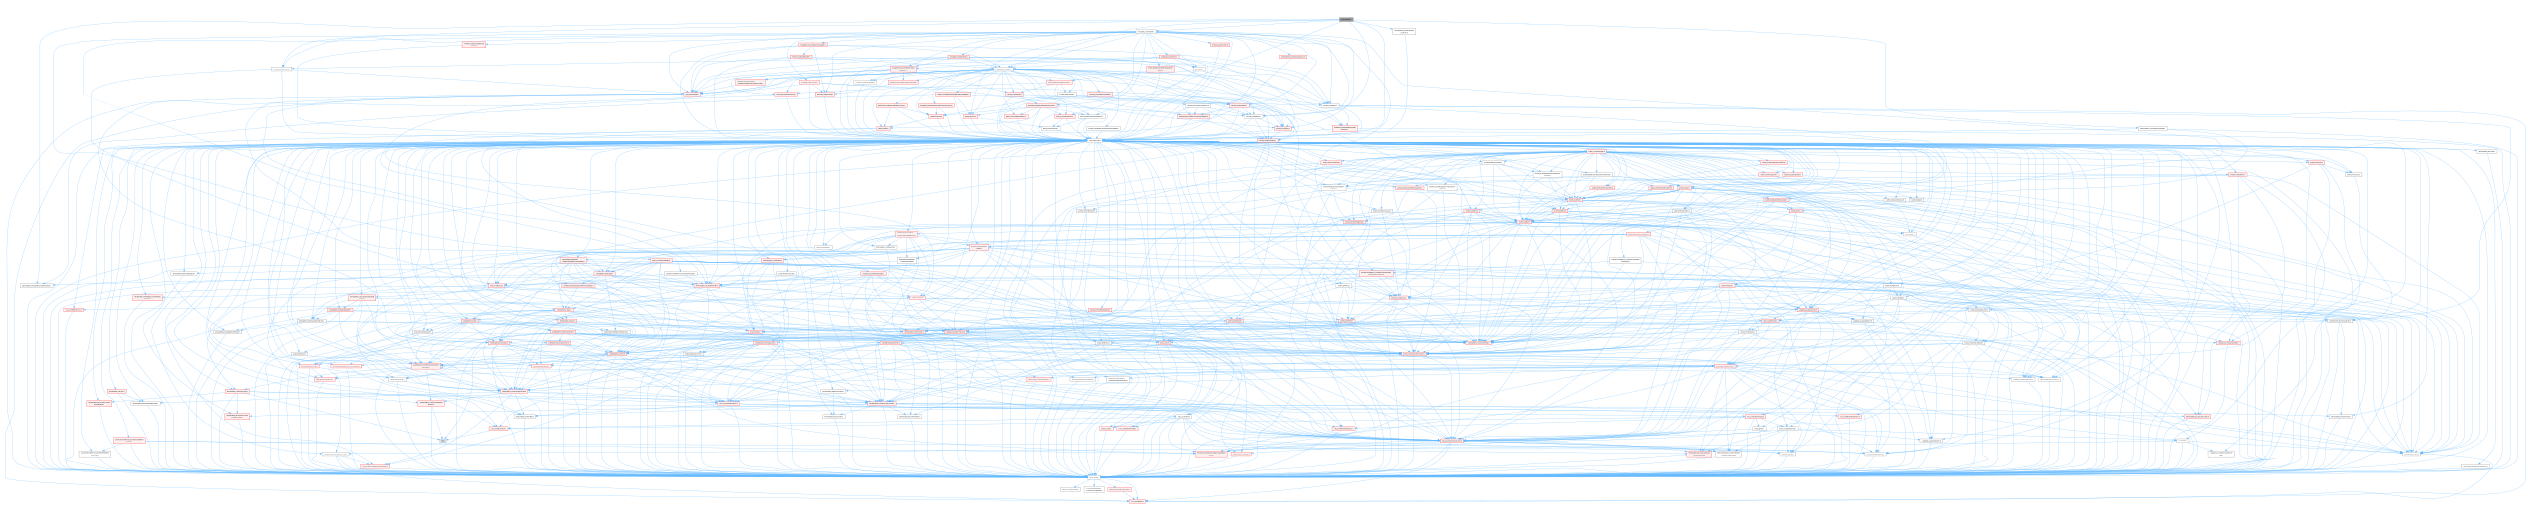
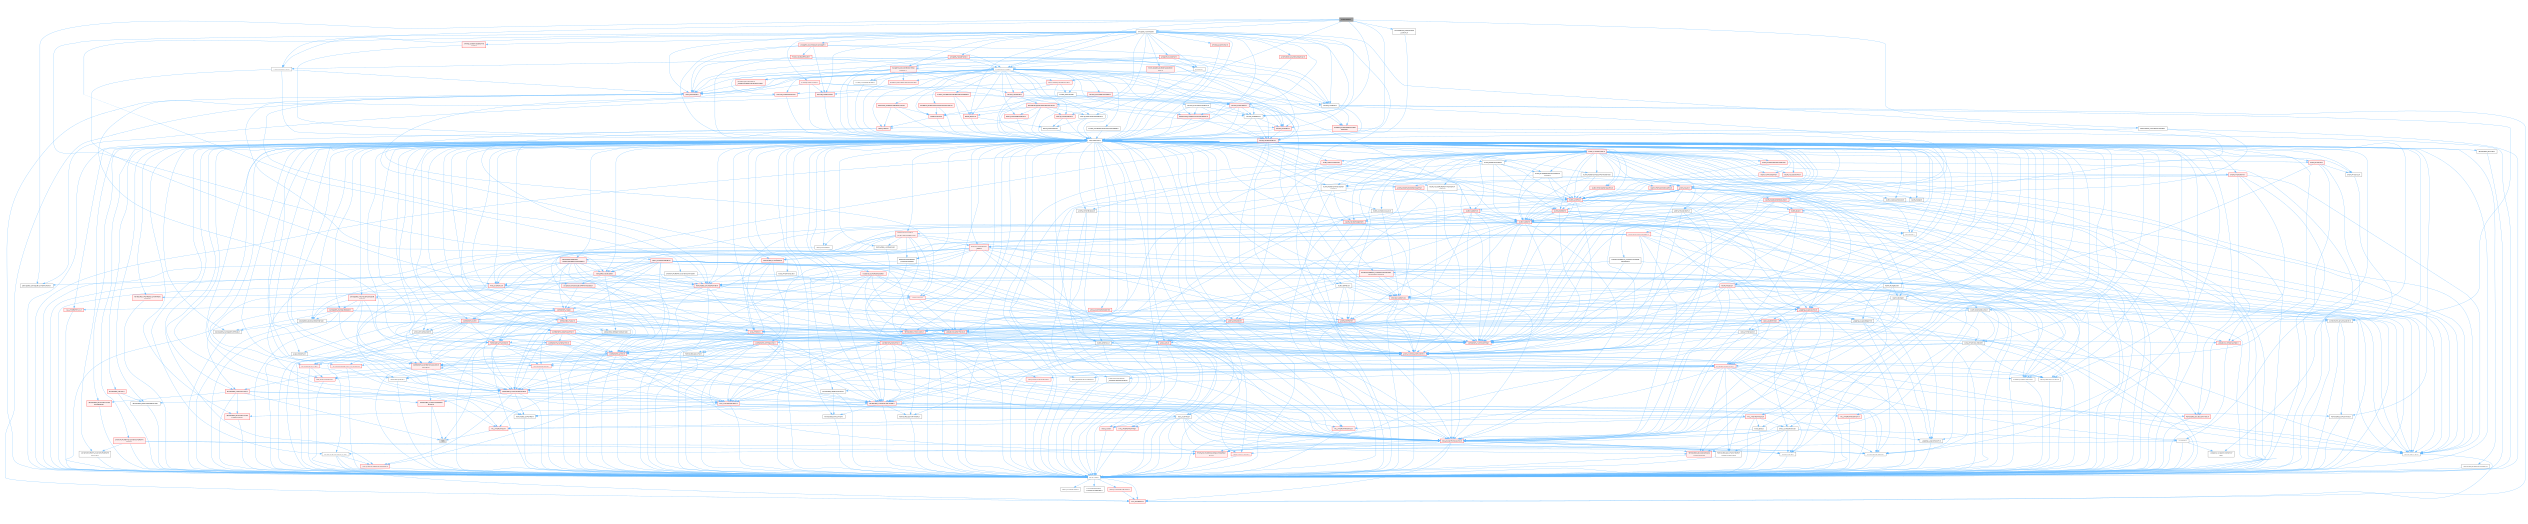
node "Templates/RemoveExtent.h": removed
